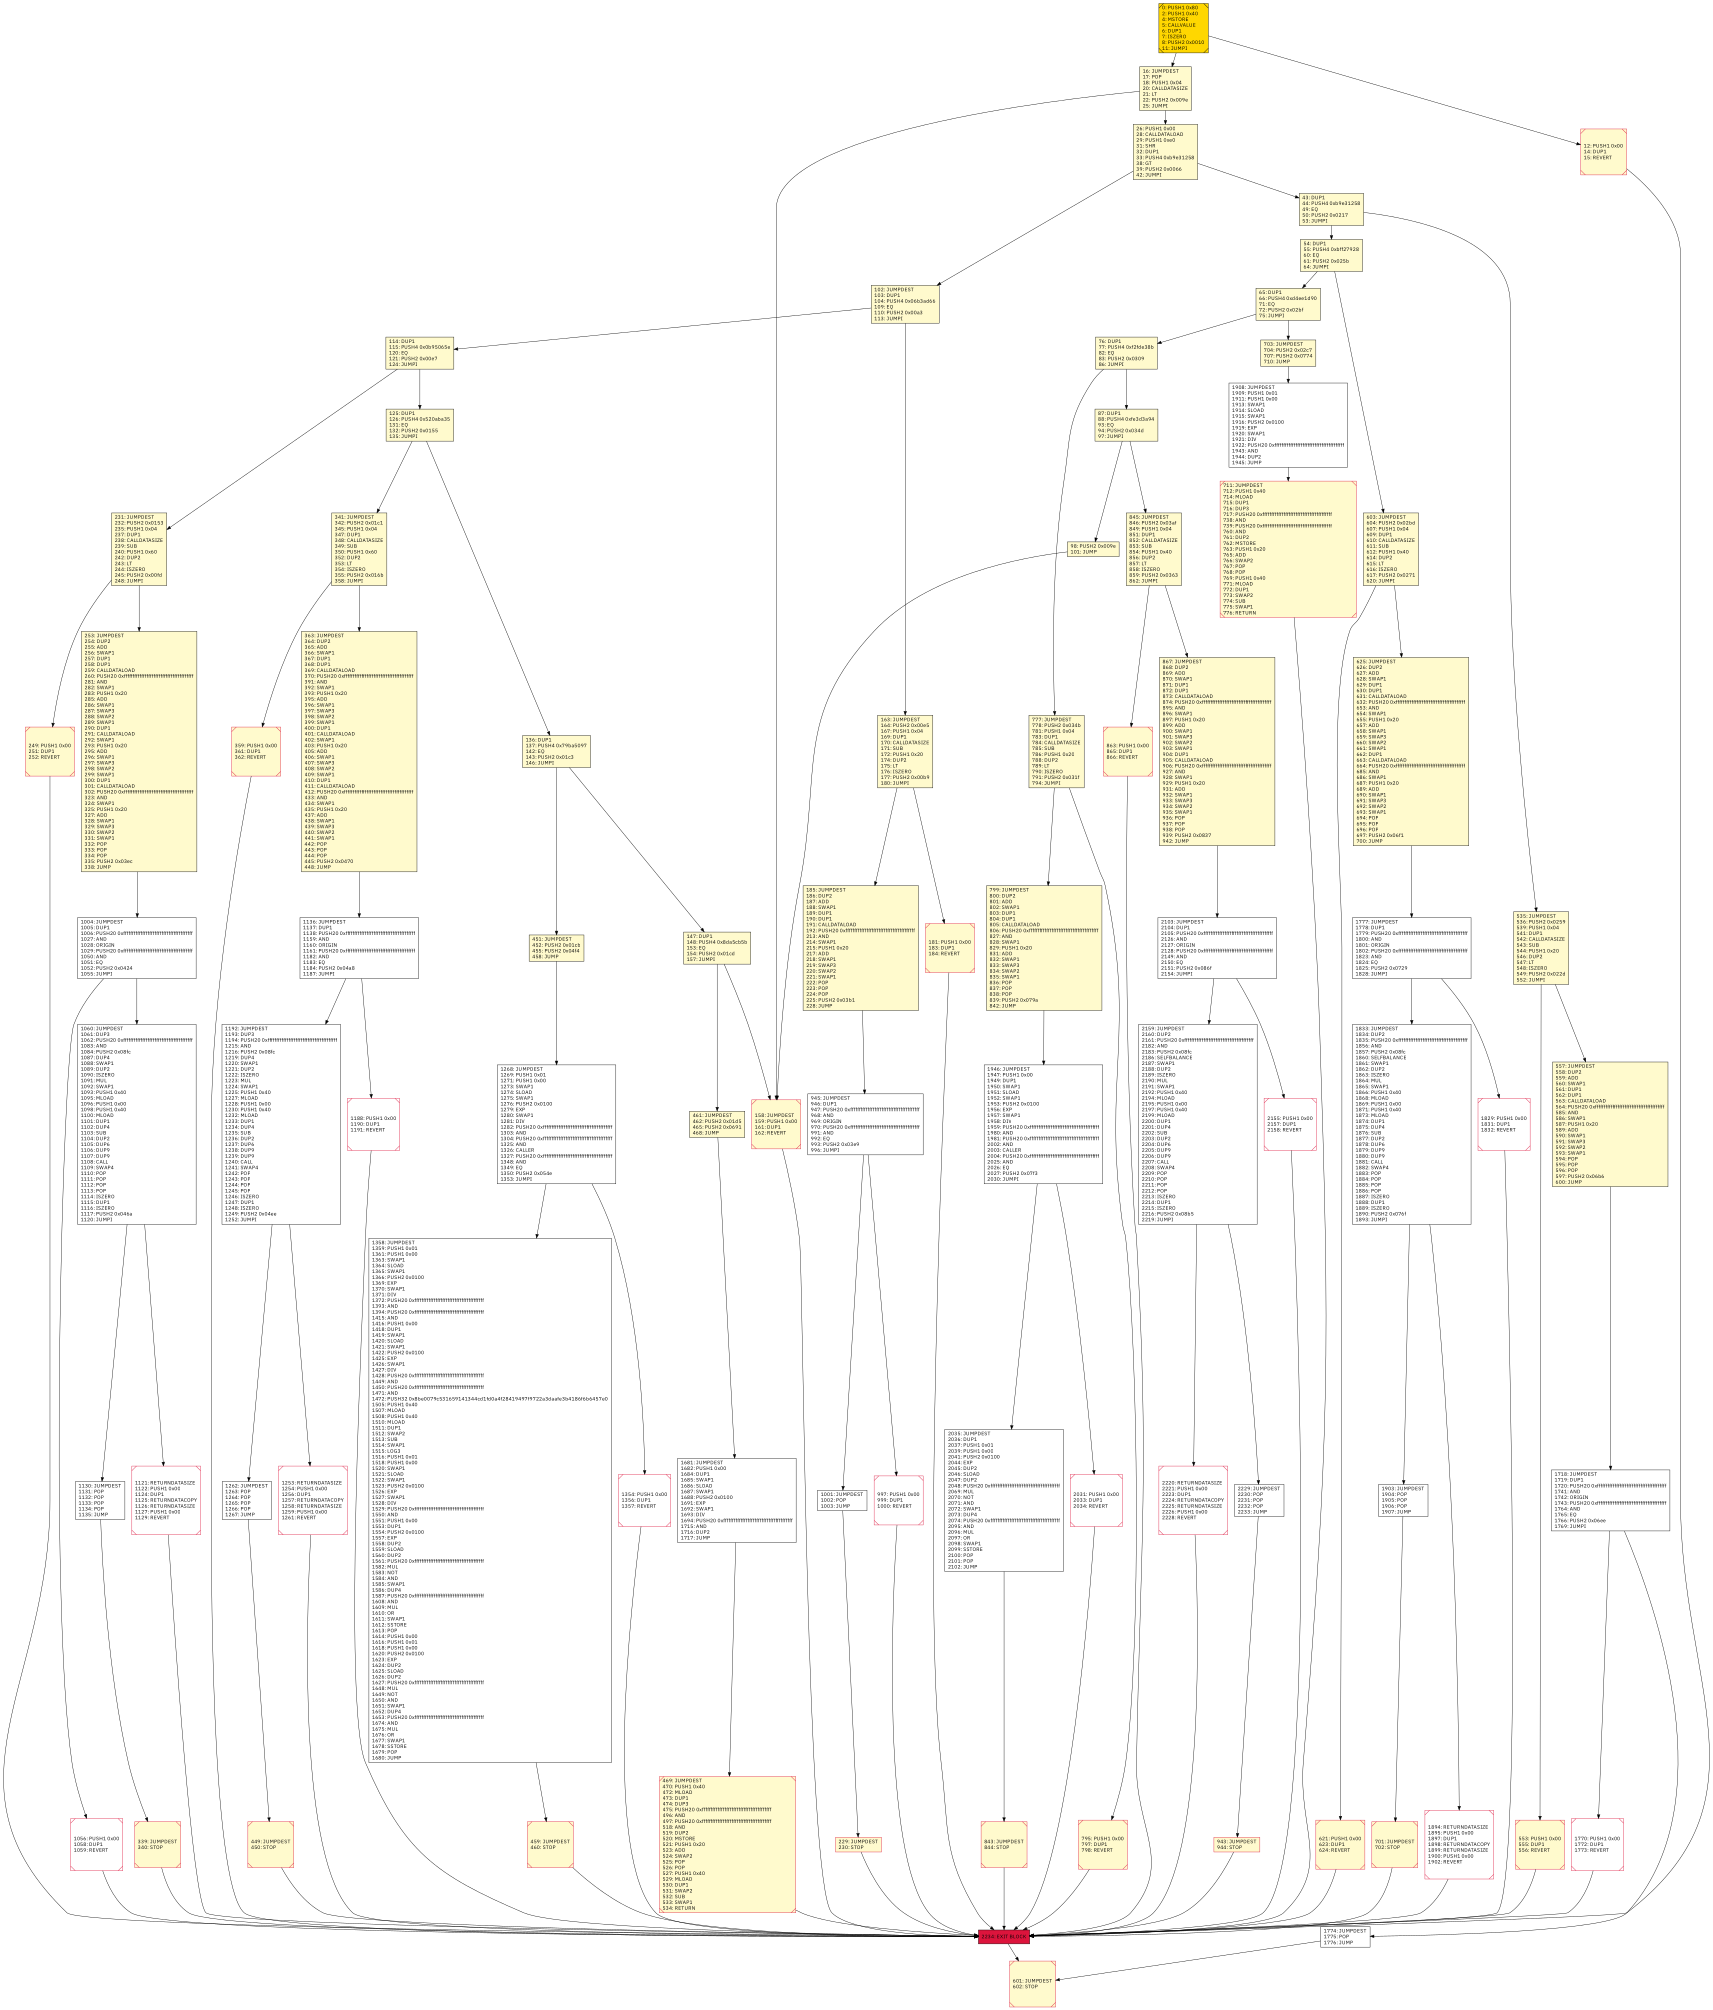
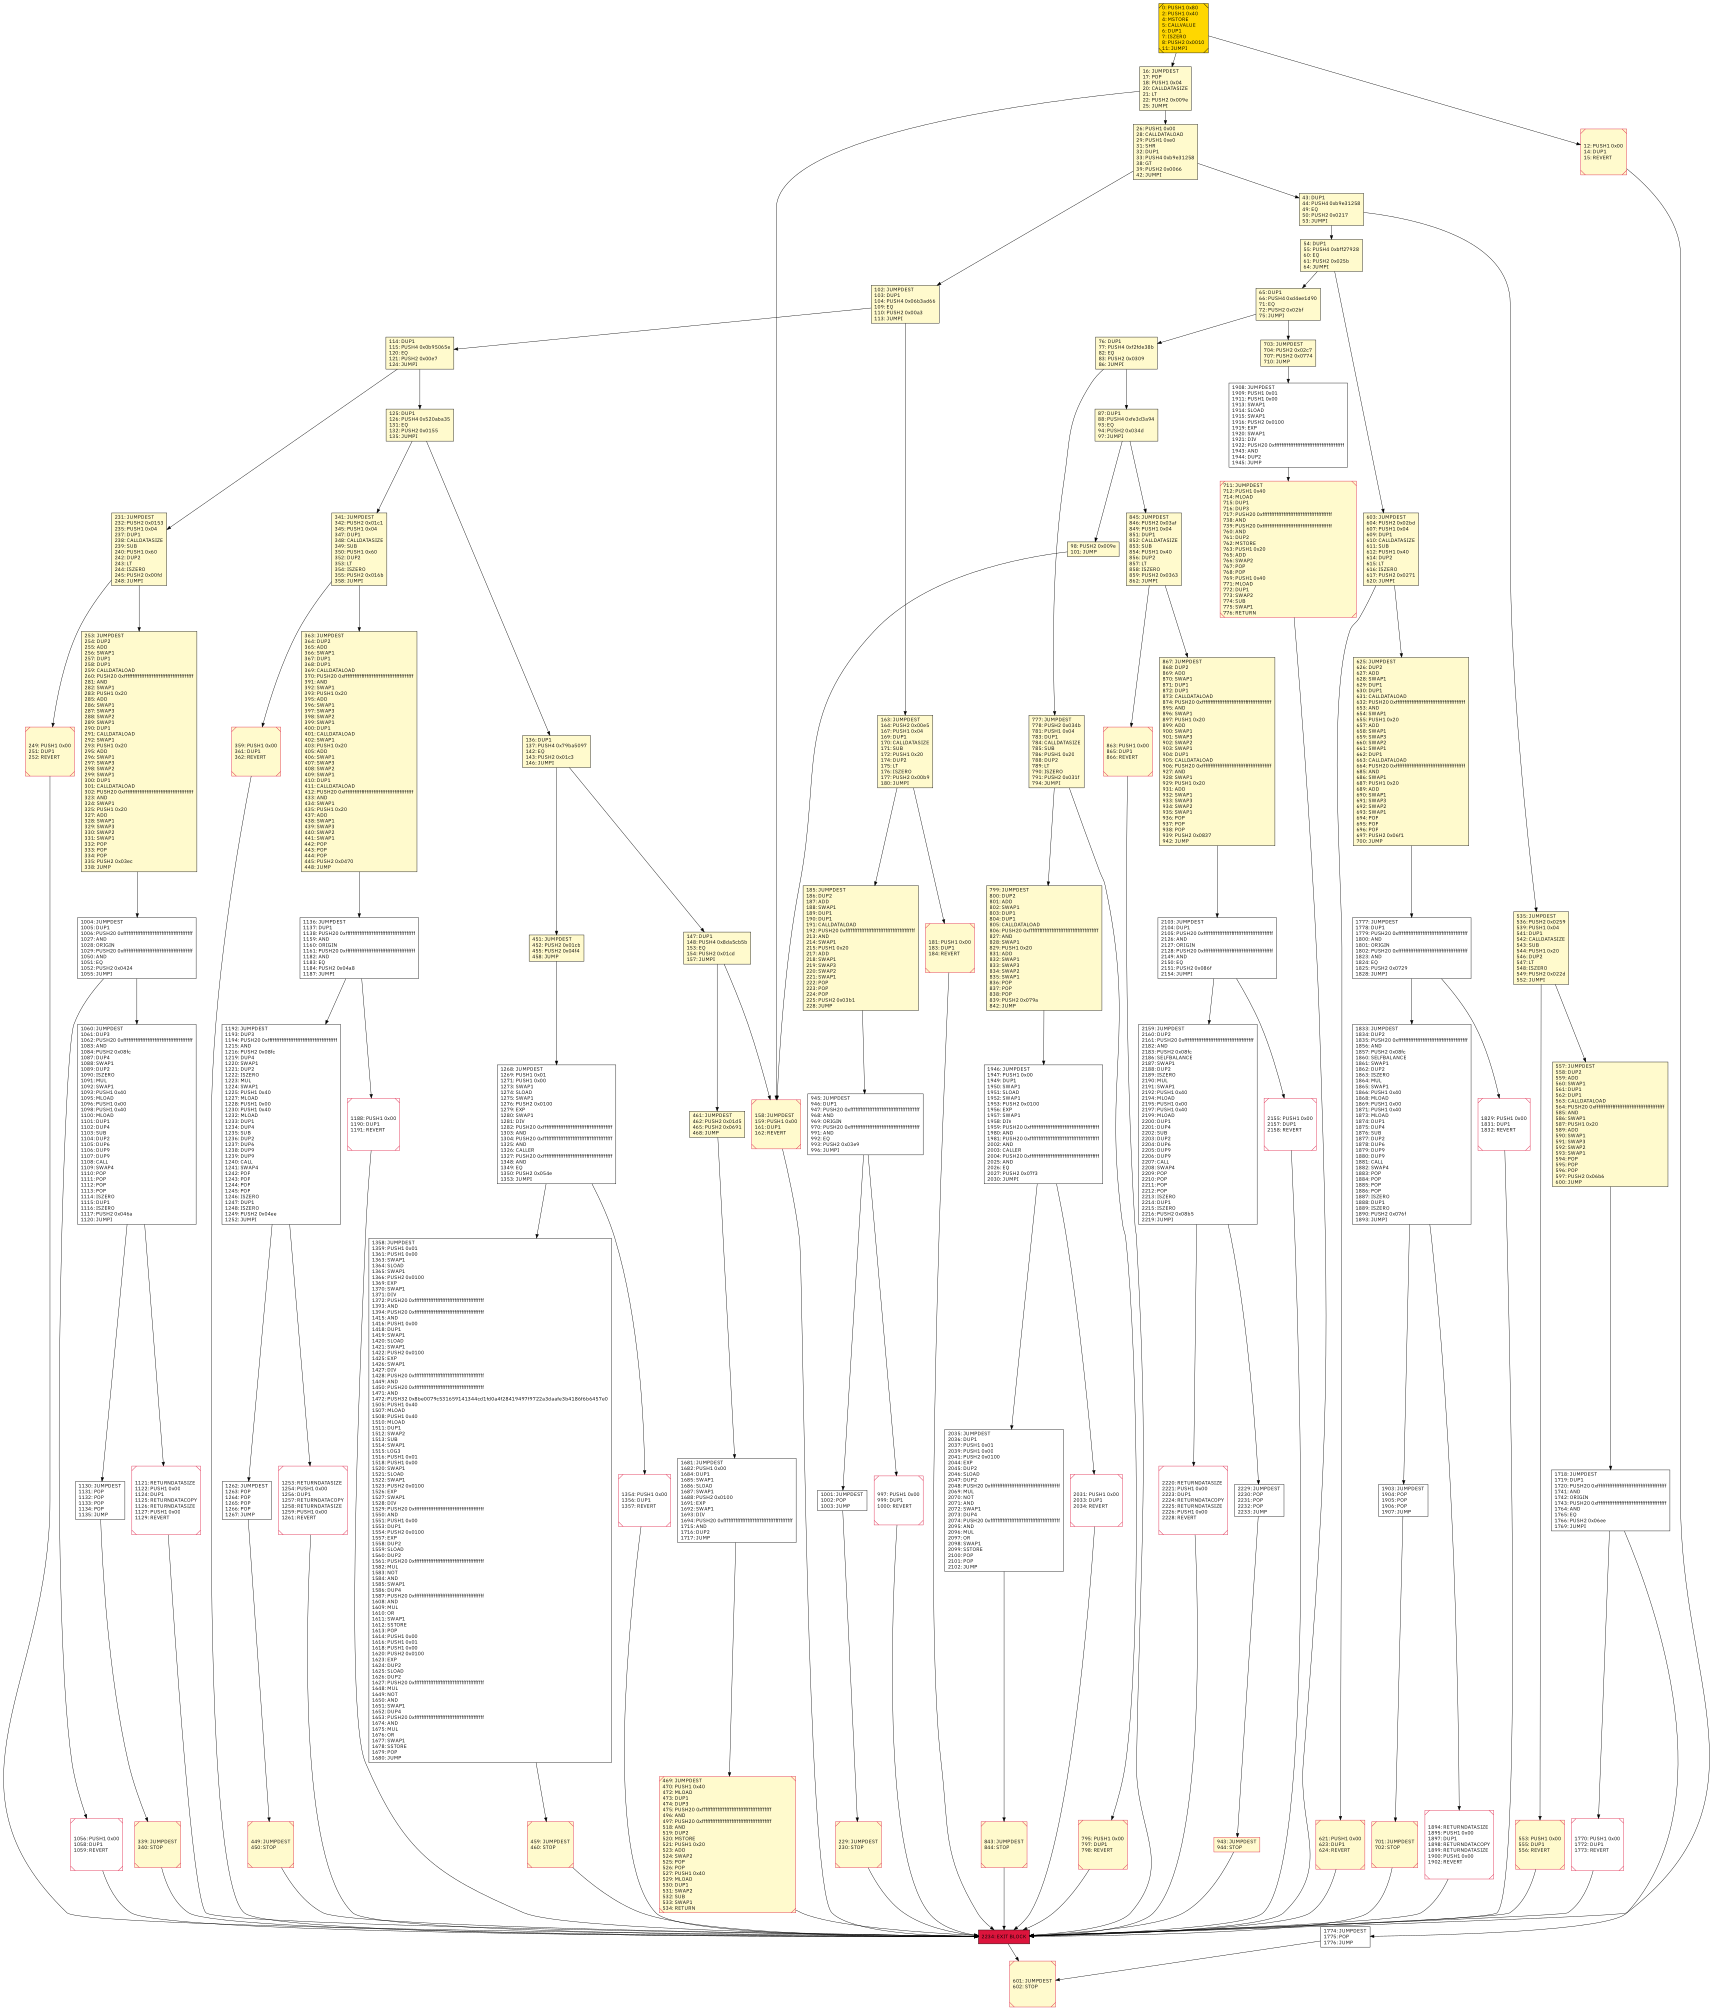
node "229: JUMPDEST 230: STOP": shape box -> Msquare
